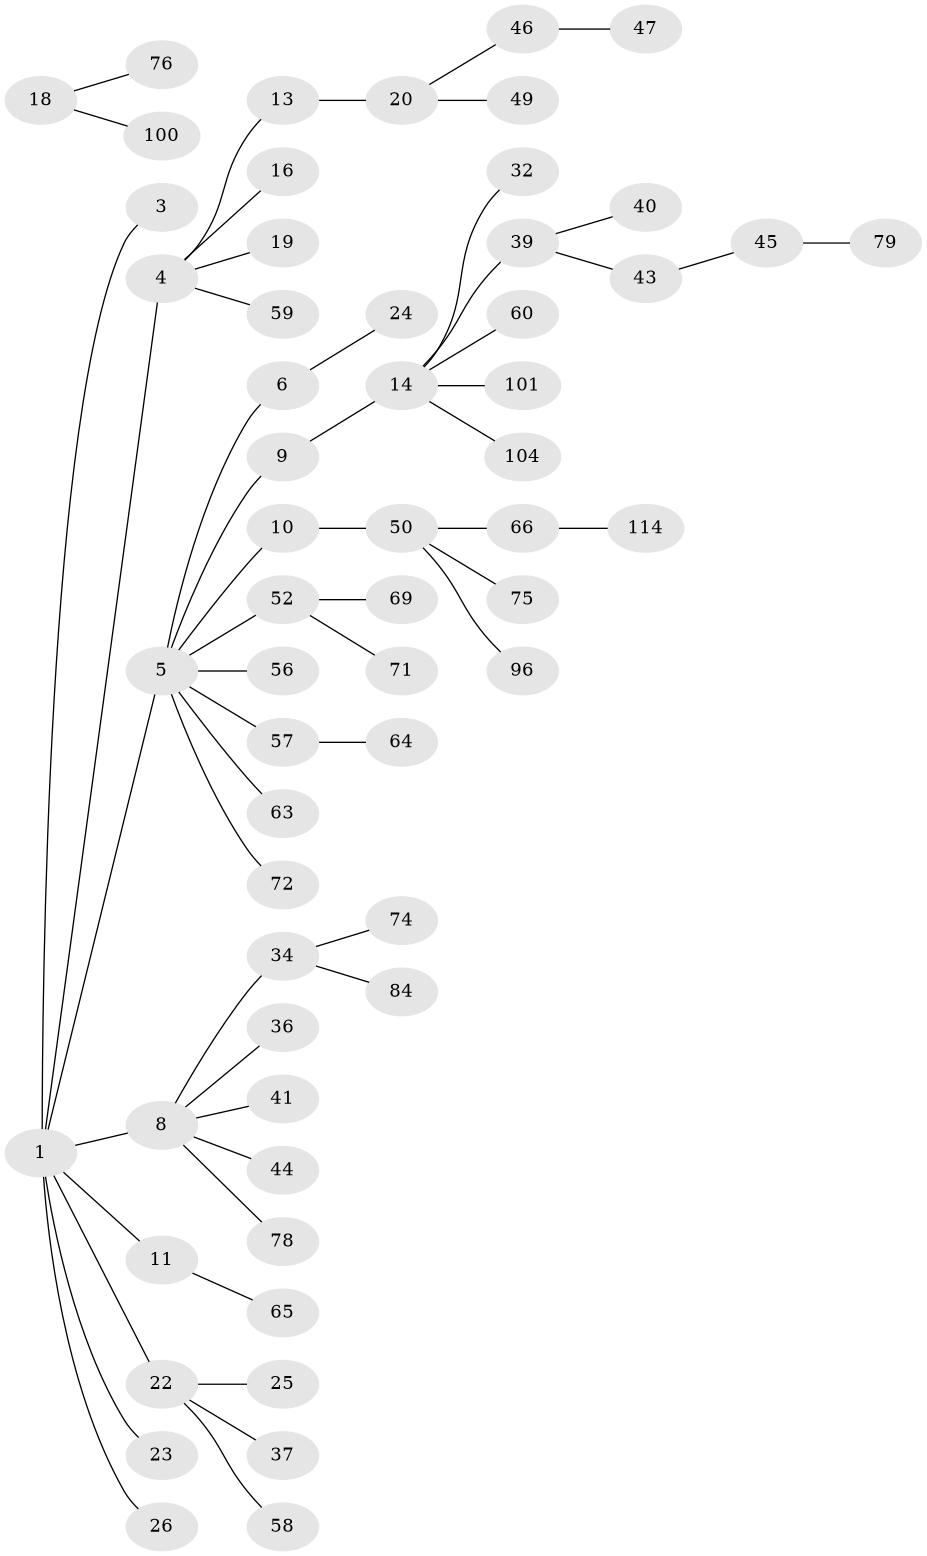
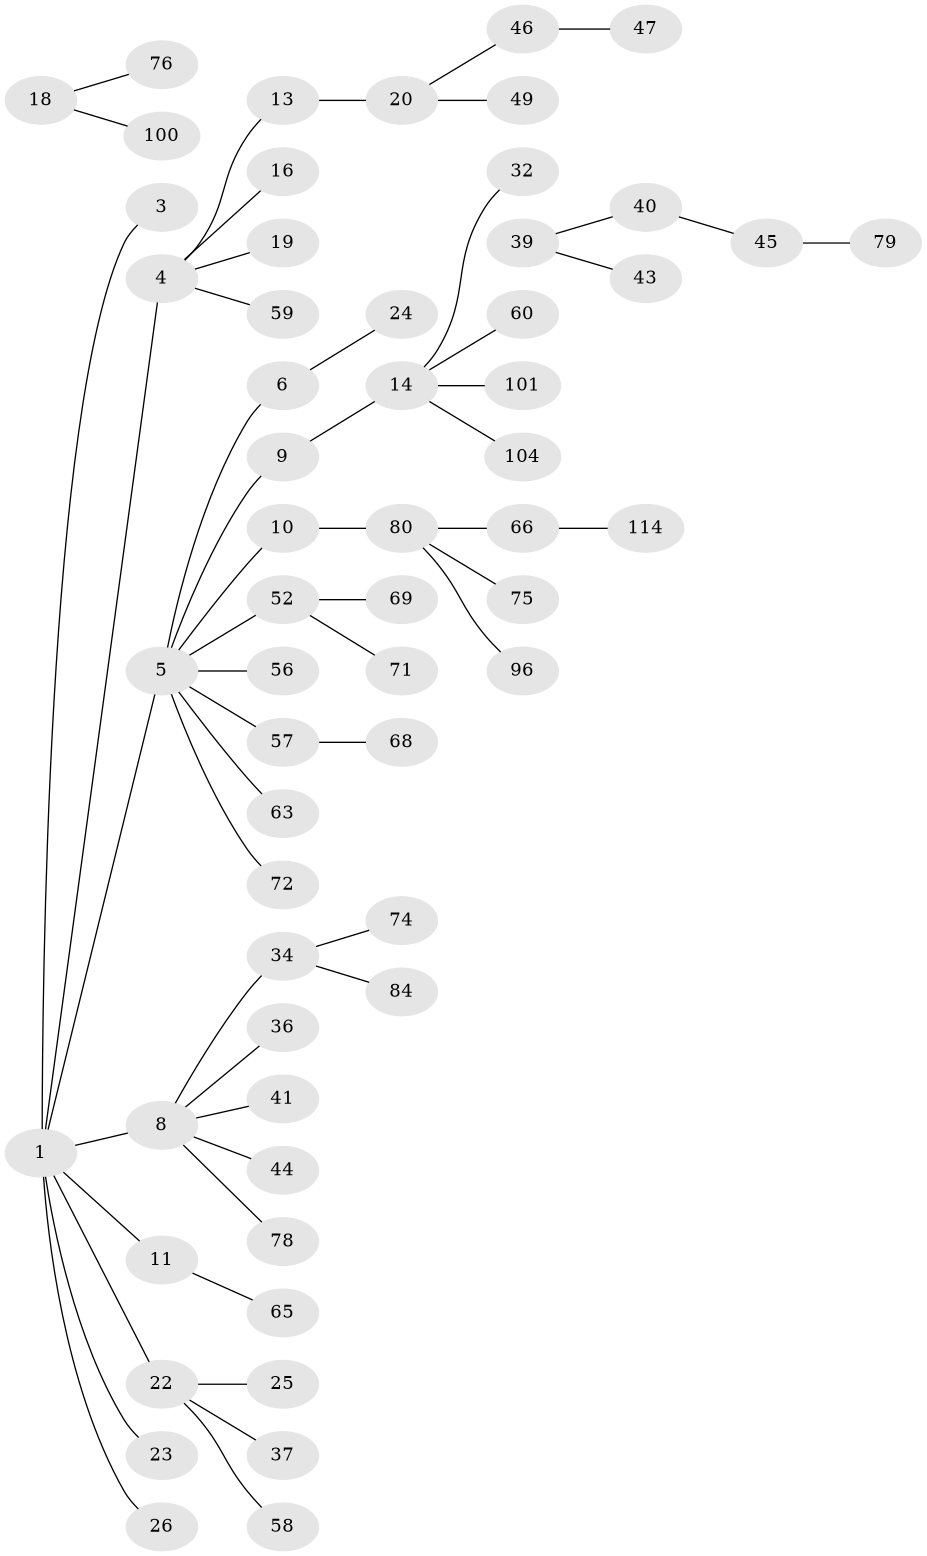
edge "45" -- "43": now "45" -- "40"
edge "39" -- "14": removed
node "50": label "50" -> "80"
node "64": label "64" -> "68"
